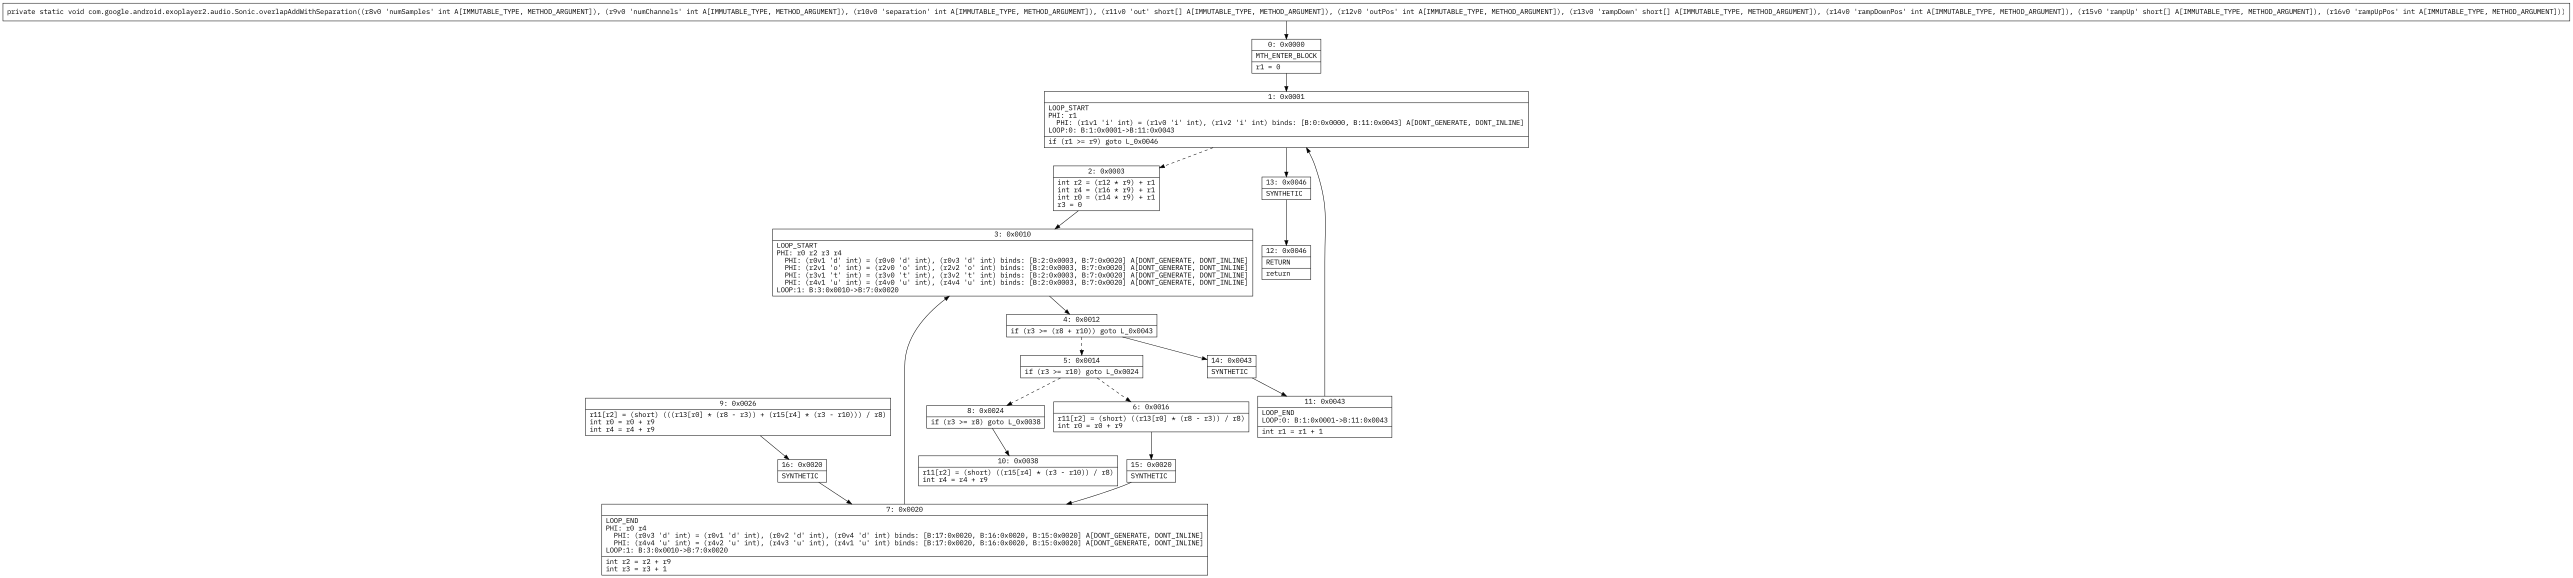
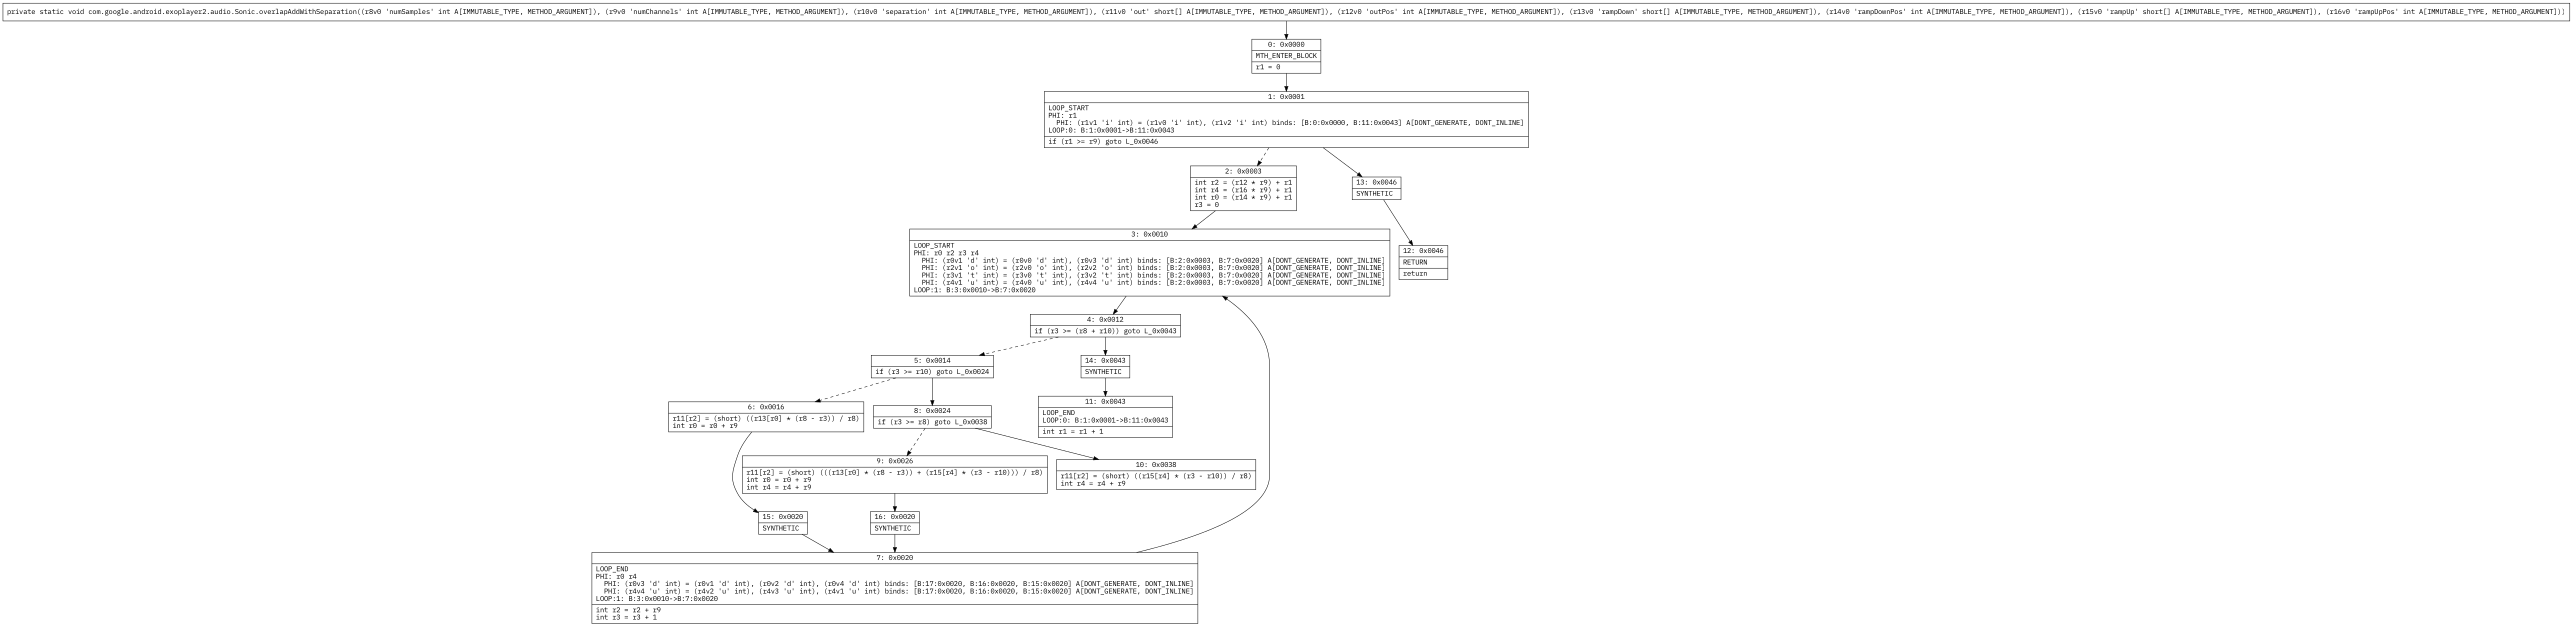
edge "11: 0x0043" -> "1: 0x0001": removed
edge "5: 0x0014" -> "8: 0x0024": style dashed -> solid
edge "8: 0x0024" -> "9: 0x0026": added
